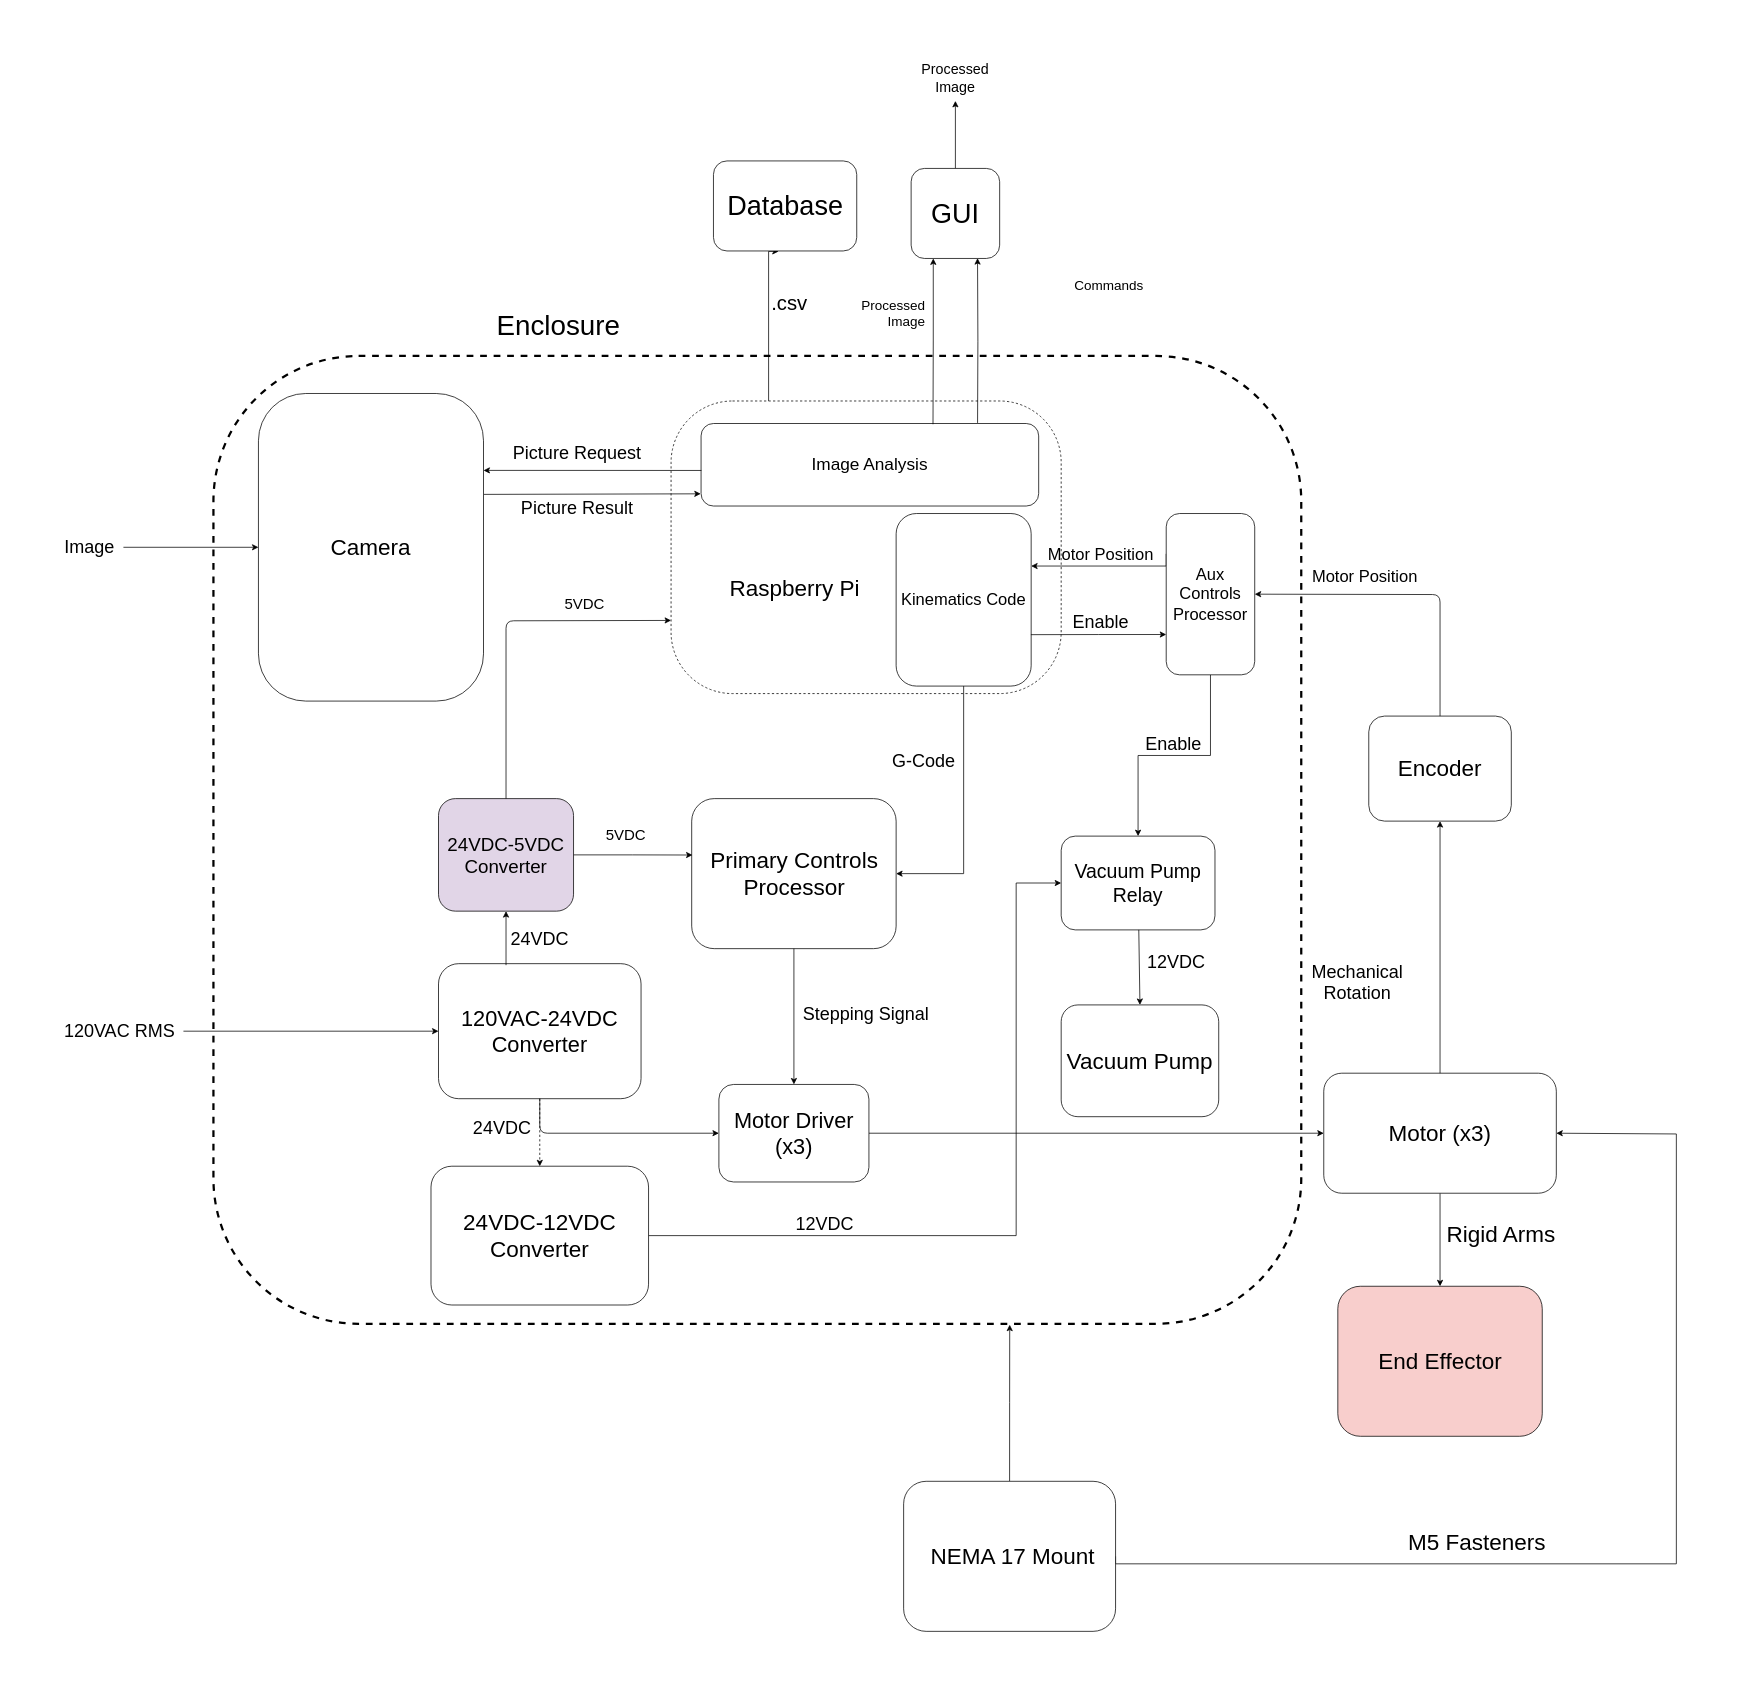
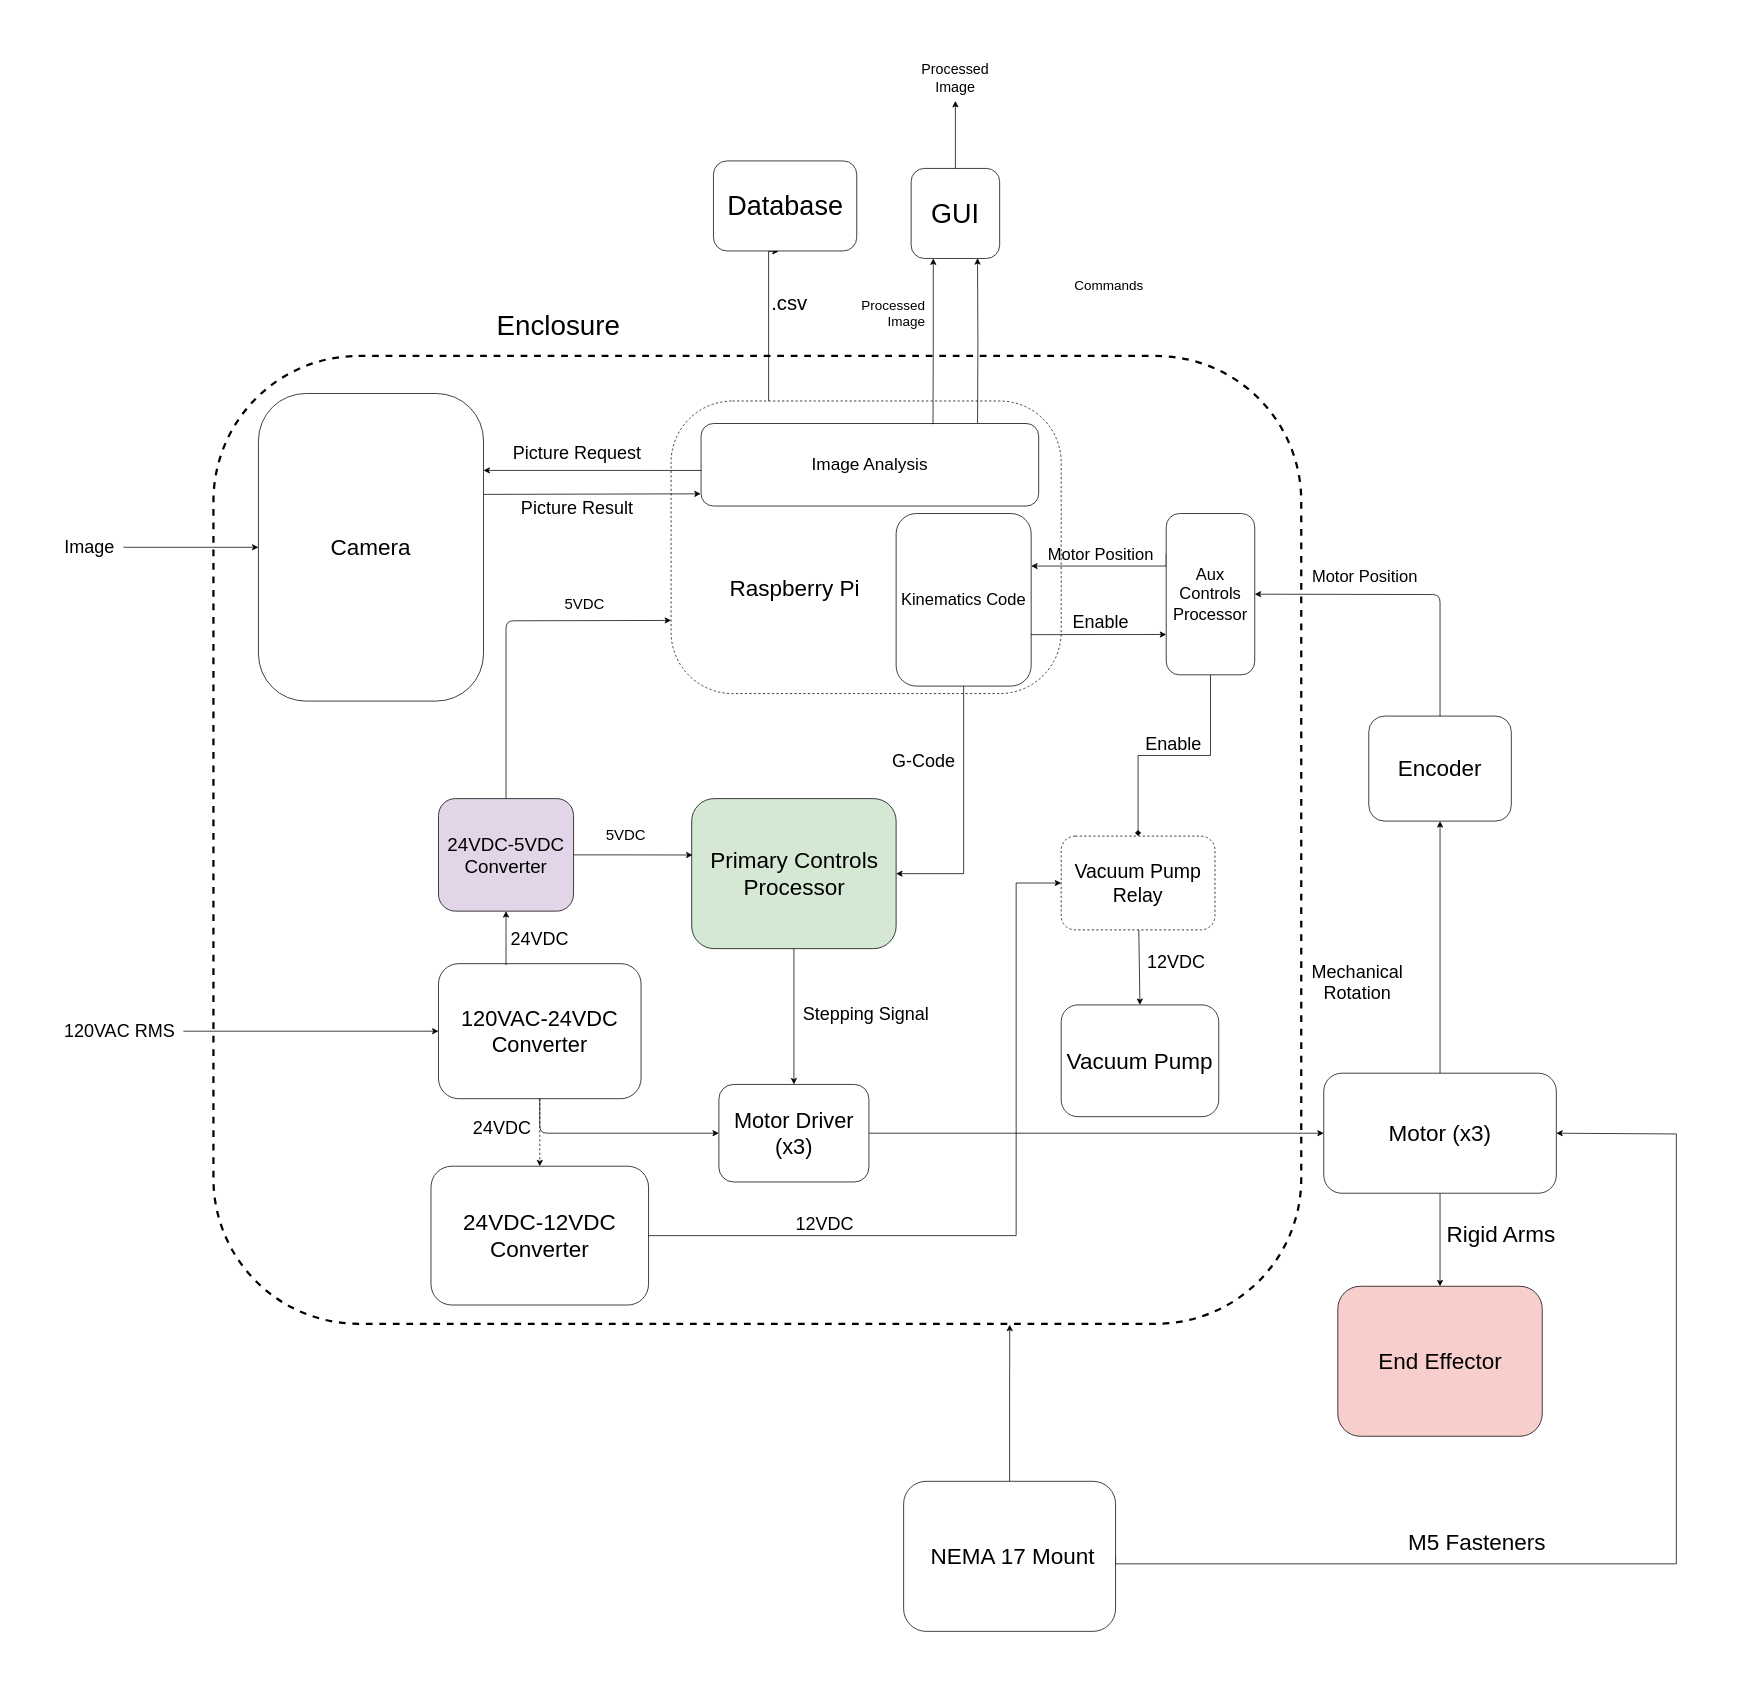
edge "Aux Controls Processor" -> "Vacuum Pump Relay": arrowhead classic -> diamond
node "Primary Controls Processor": fillcolor #ffffff -> #d5e8d4
node "Vacuum Pump Relay": style solid -> dashed
